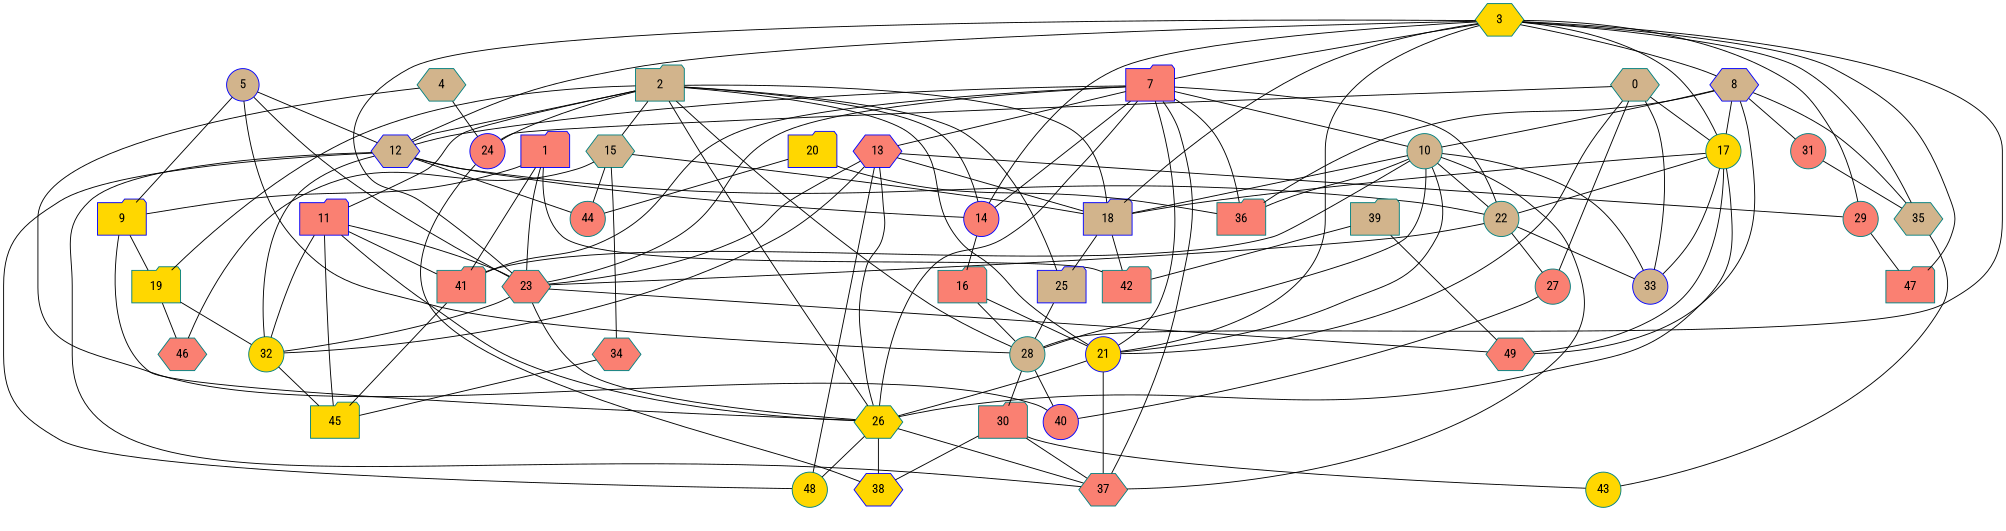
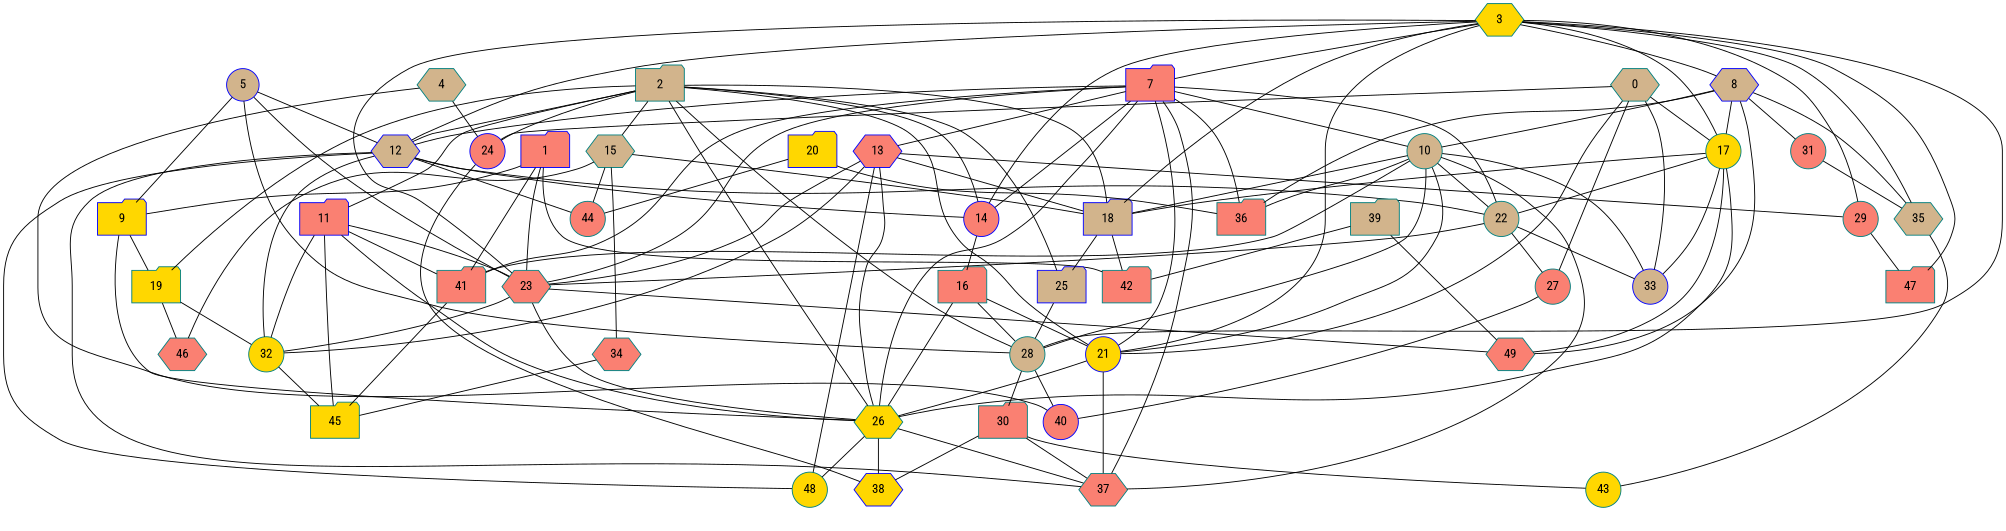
edge "16" -- "26": added
